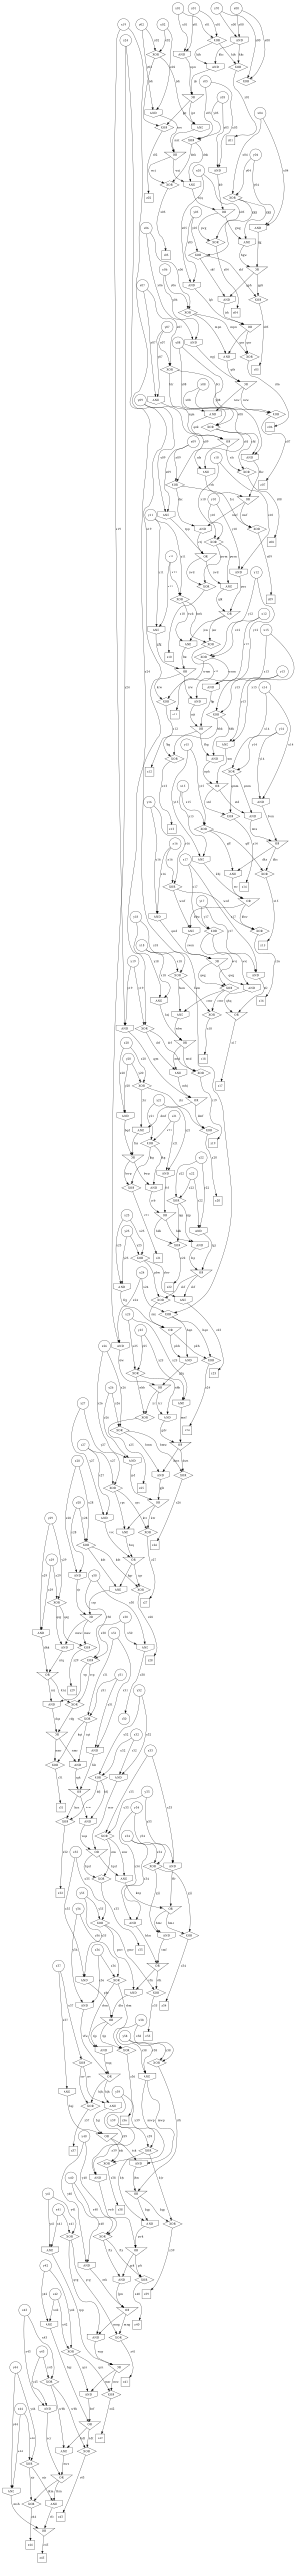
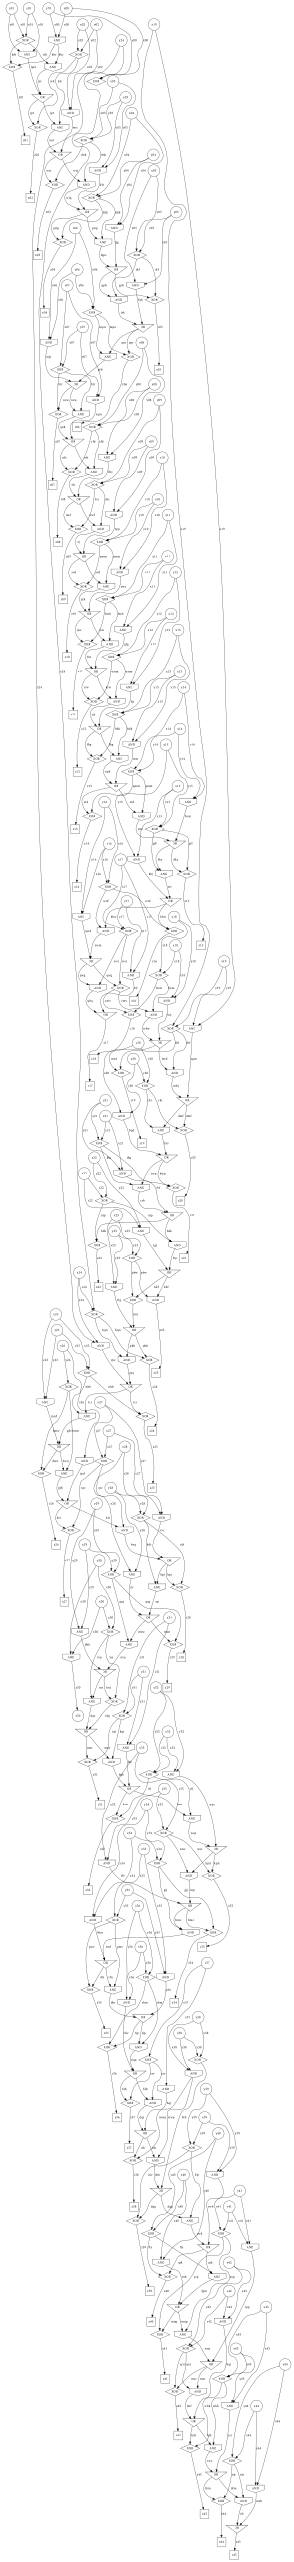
node "x26": removed
